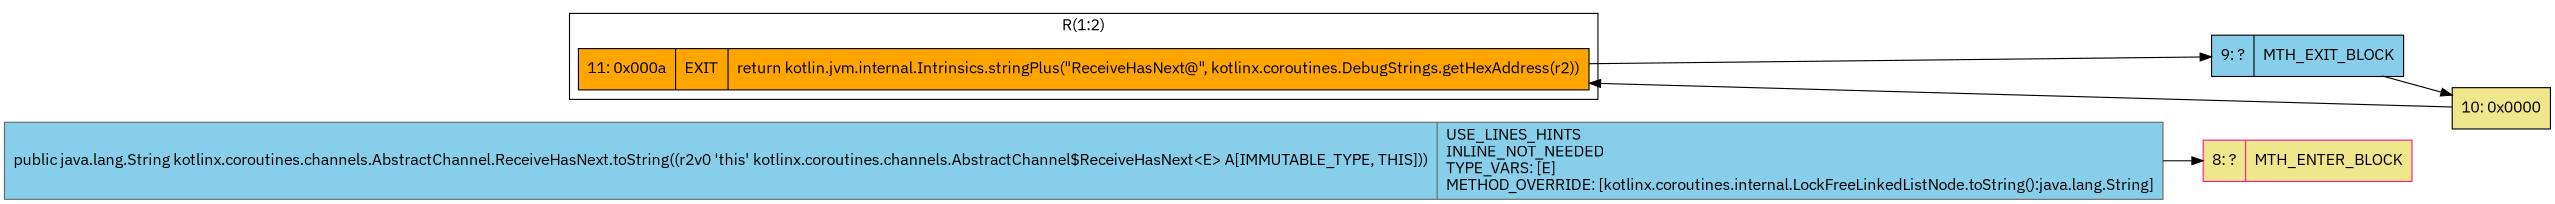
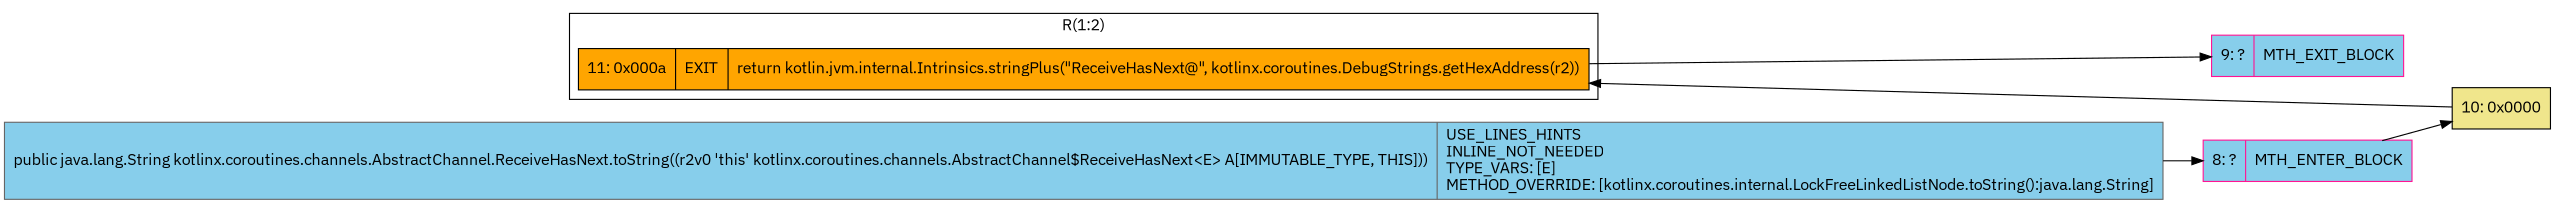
node "9: ?": color black -> deeppink
edge "9: ?" -> "10: 0x0000": now "8: ?" -> "10: 0x0000"
node "8: ?": fillcolor khaki -> skyblue
